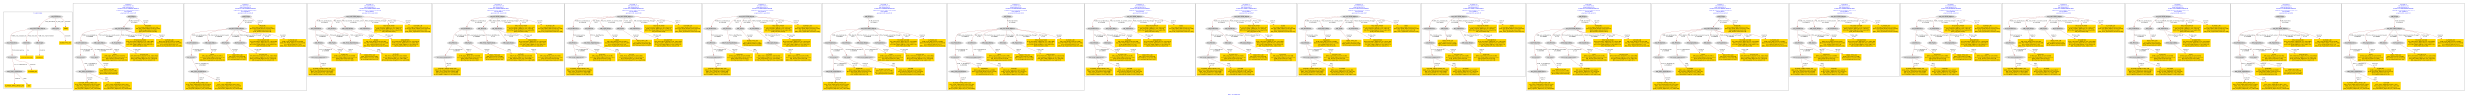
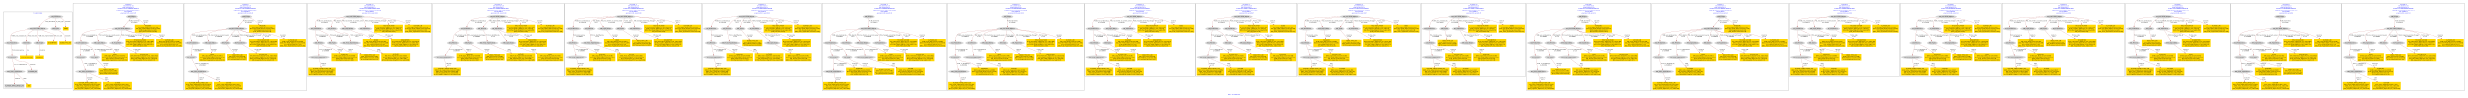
node "DESCRIPTION": added
node "AUTHOR_URI": fillcolor gold -> lightgray
node "AUTHOR_APPELLATION_URI": fillcolor gold -> lightgray
